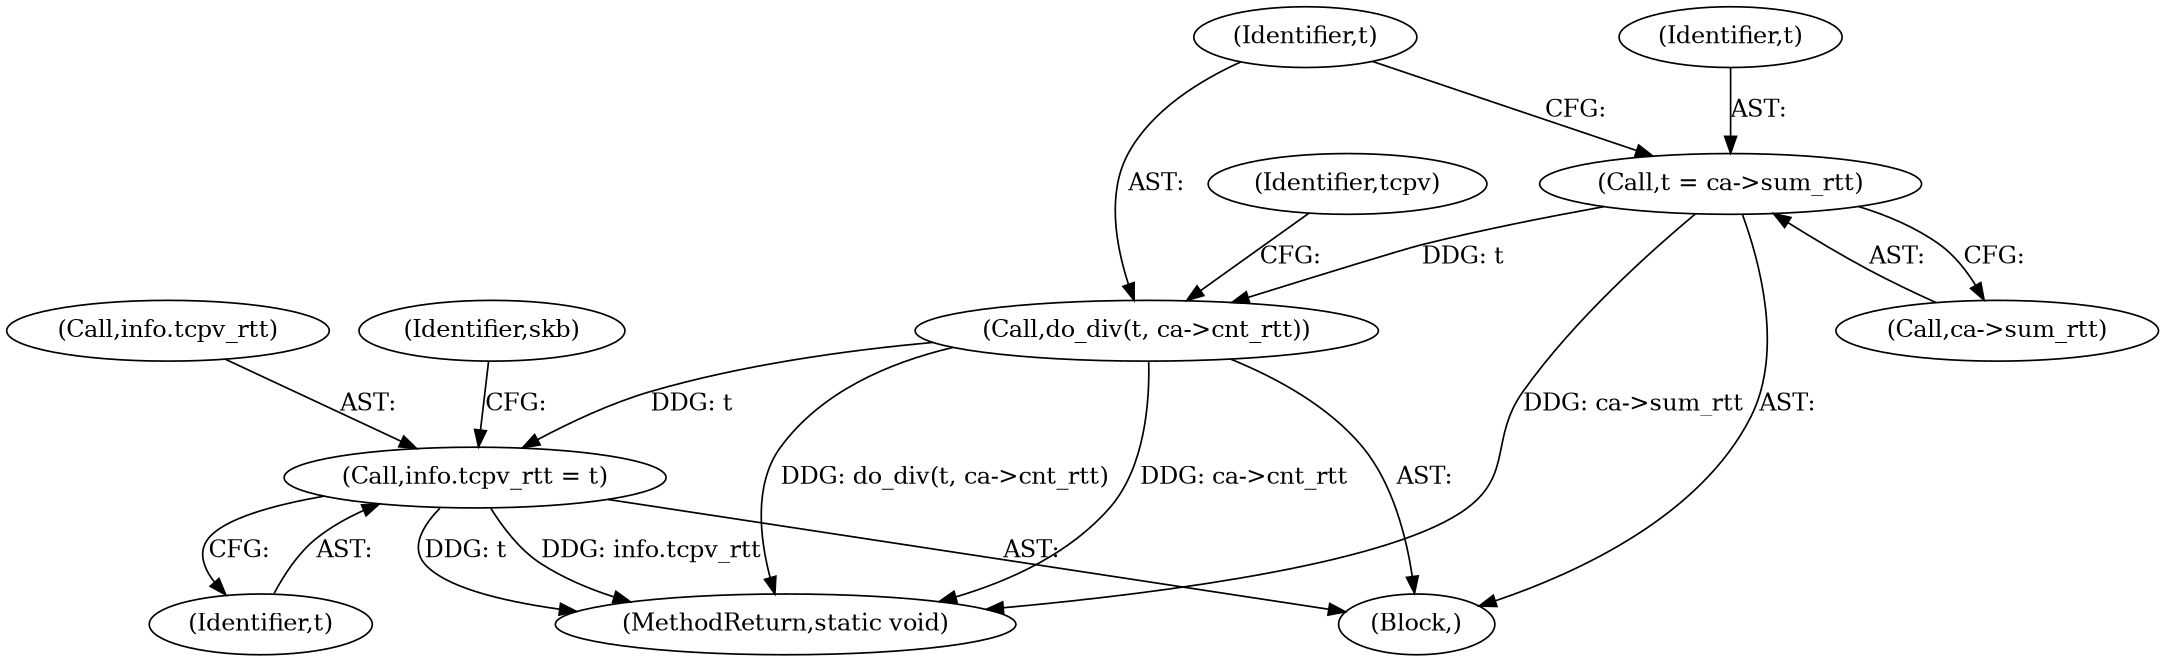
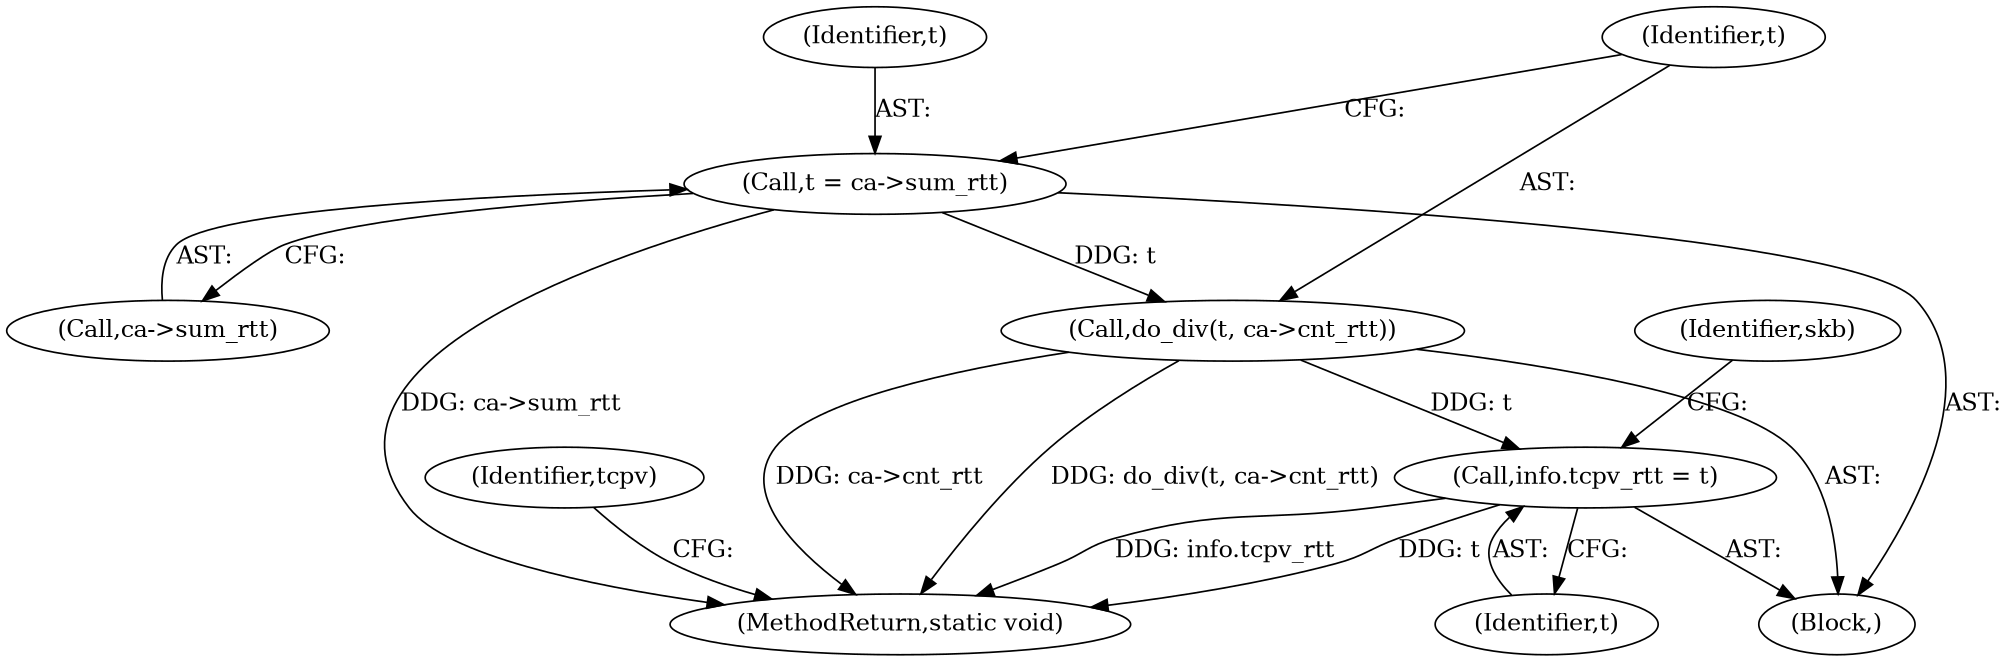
edge "(Identifier,tcpv)" -> "(Call,do_div(t, ca->cnt_rtt))": now "(Identifier,tcpv)" -> "(MethodReturn,static void)"
node "(Call,info.tcpv_rtt)": removed
